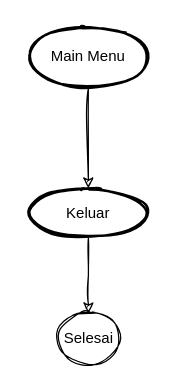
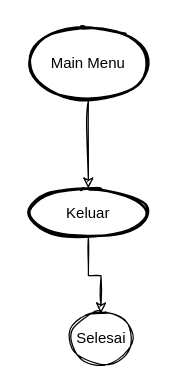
node "Main Menu": size 125x63 -> 125x75
node "Selesai": moved (88, 338) -> (101, 338)
